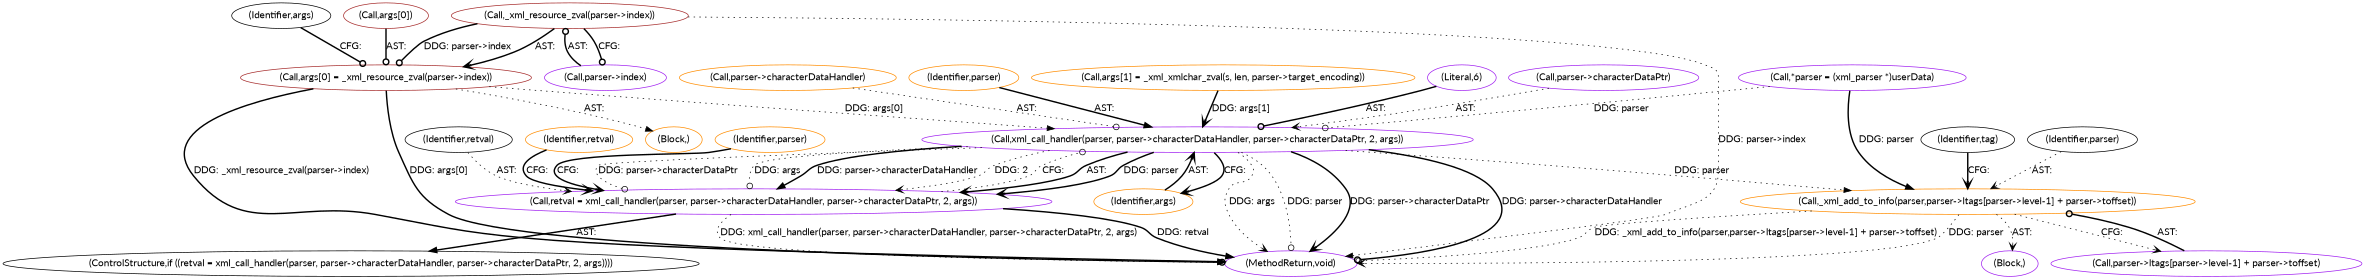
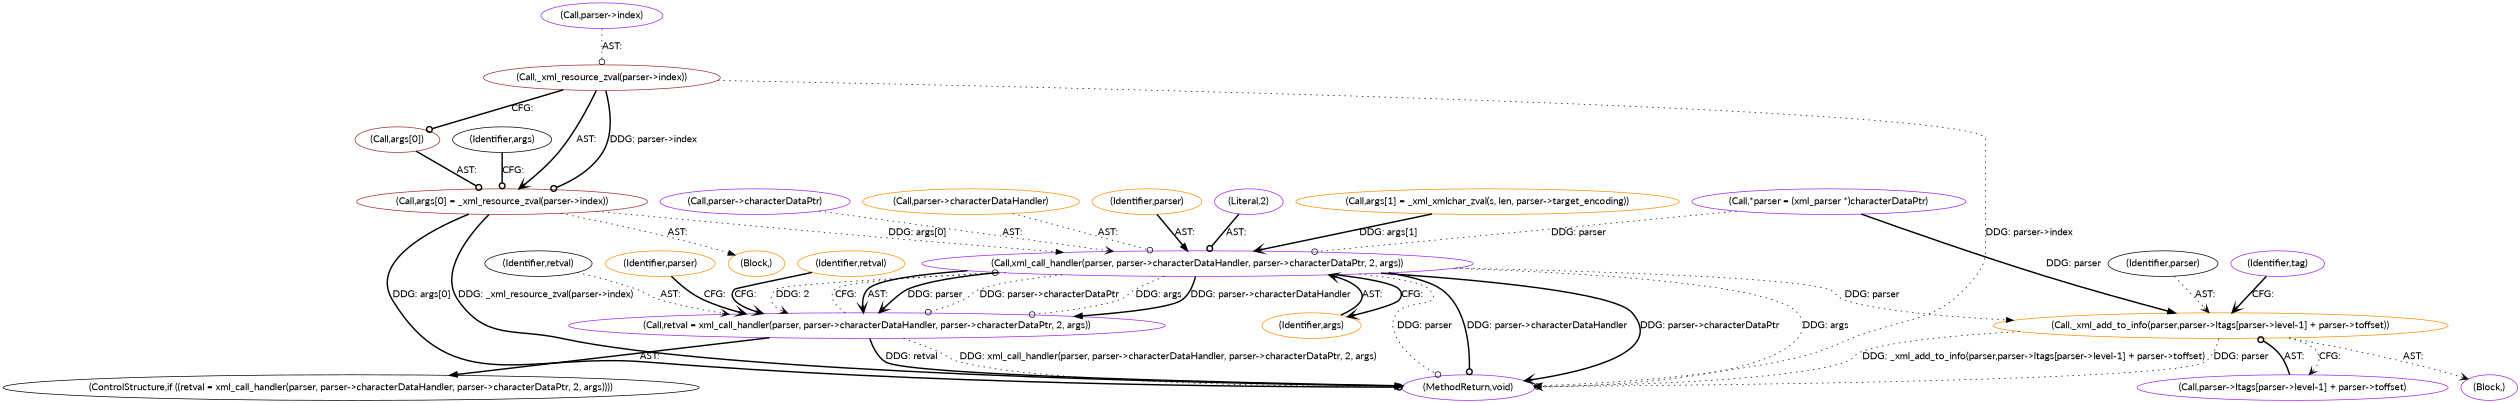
edge "(Call,_xml_resource_zval(parser->index))" -> "(Call,parser->index)": now "(Call,_xml_resource_zval(parser->index))" -> "(Call,args[0])"
edge "(Call,parser->index)" -> "(Call,_xml_resource_zval(parser->index))": style bold -> dotted
node "(Literal,6)": label "(Literal,6)" -> "(Literal,2)"
node "(Call,*parser = (xml_parser *)userData)": label "(Call,*parser = (xml_parser *)userData)" -> "(Call,*parser = (xml_parser *)characterDataPtr)"
node "(Identifier,tag)": color black -> purple
